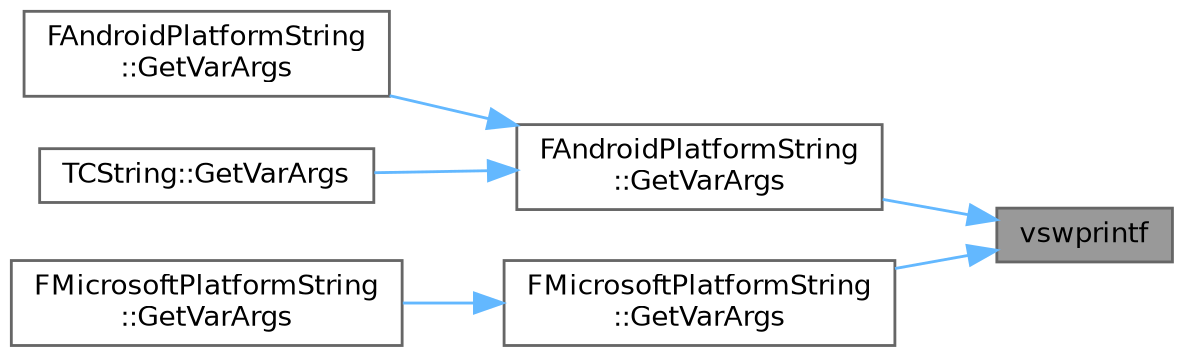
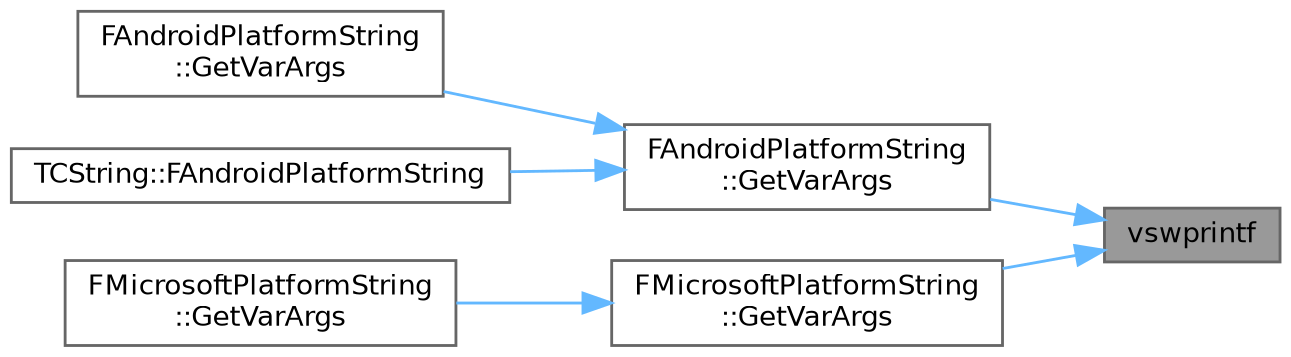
node "TCString::GetVarArgs": label "TCString::GetVarArgs" -> "TCString::FAndroidPlatformString"
